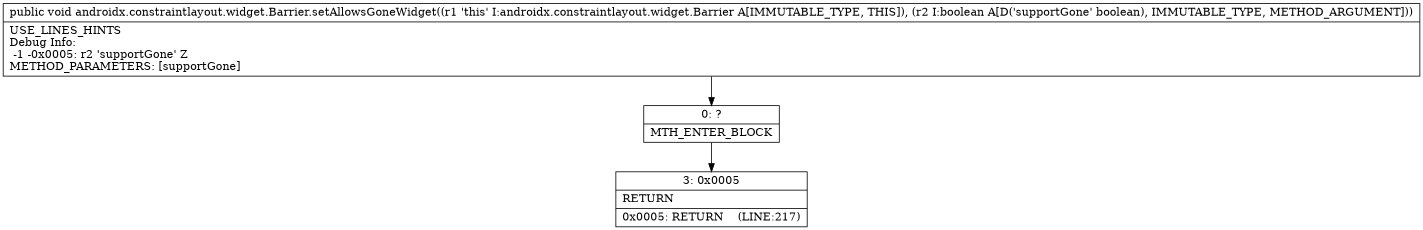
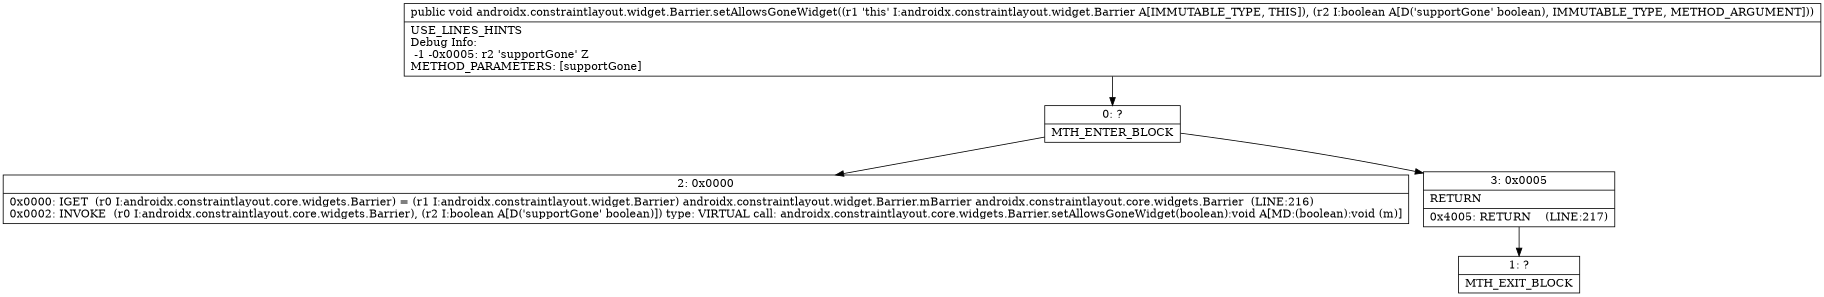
node "2: 0x0000": added
node "3: 0x0005": text "0x0005: RETURN    (LINE:217)" -> "0x4005: RETURN    (LINE:217)"
node "1: ?": added
